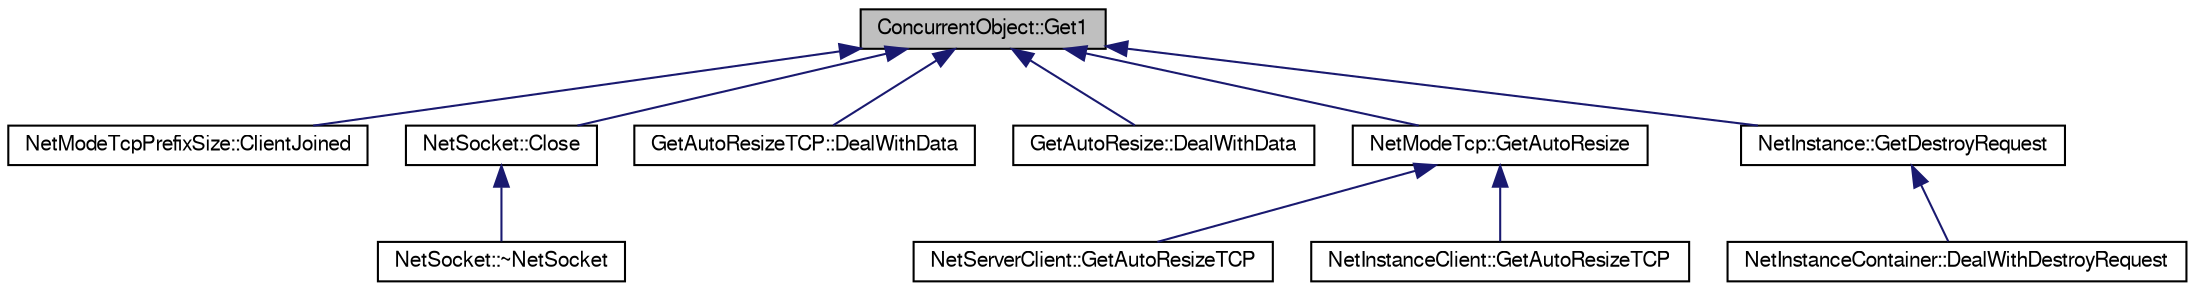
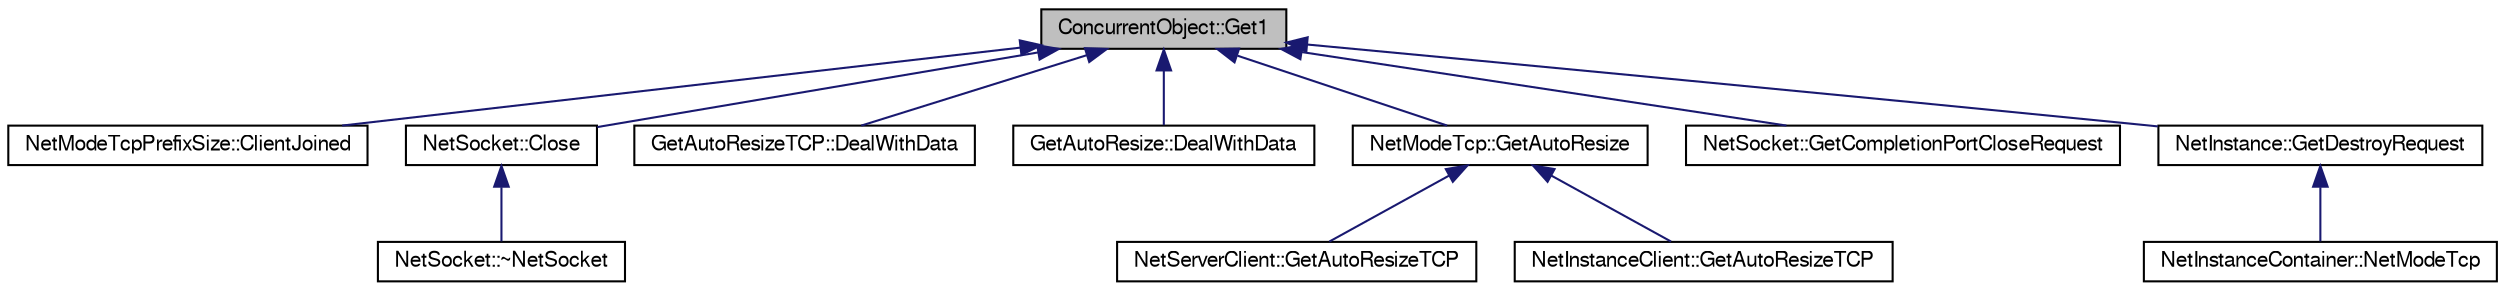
node "NetSocket::GetCompletionPortCloseRequest": added
node "NetInstanceContainer::DealWithDestroyRequest": label "NetInstanceContainer::DealWithDestroyRequest" -> "NetInstanceContainer::NetModeTcp"
